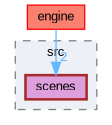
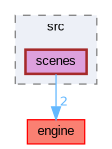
edge "engine" -> "scenes": reversed
